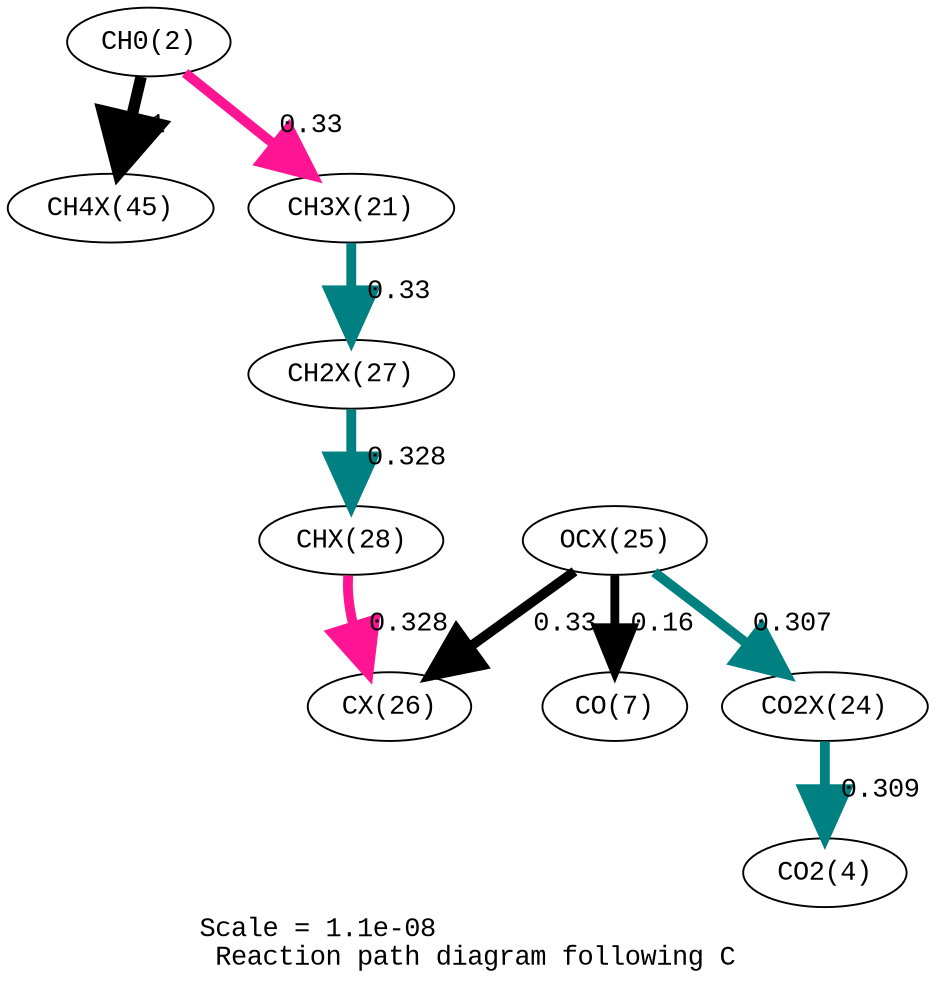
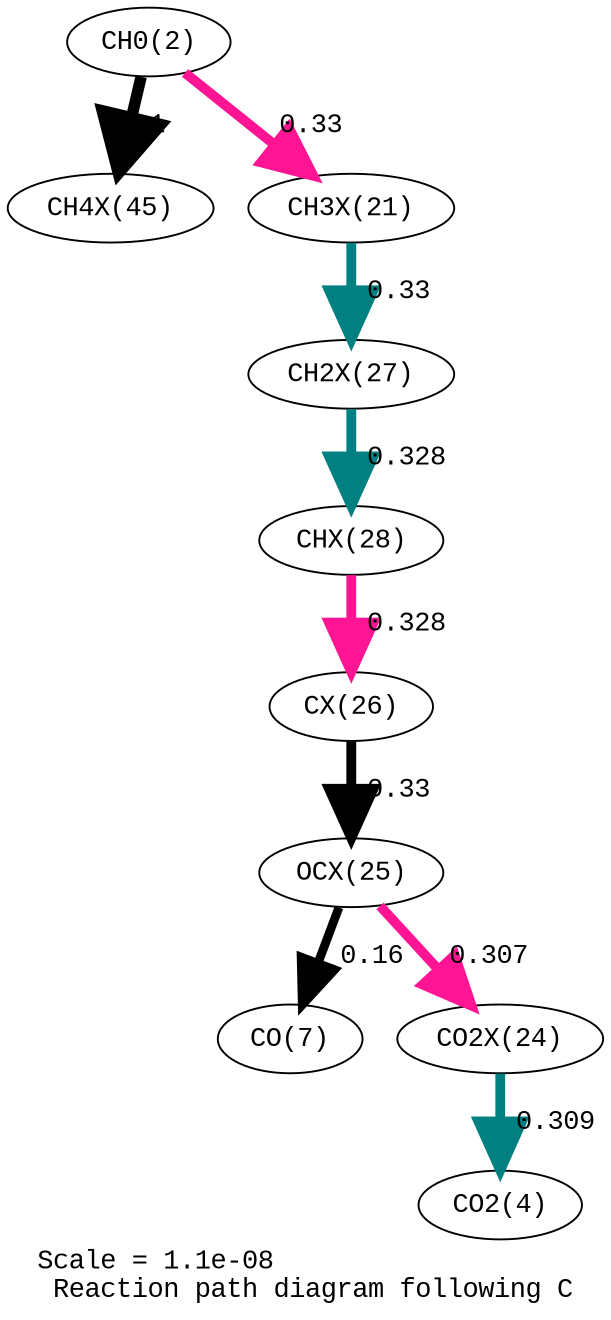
edge "OCX(25)" -> "CO2X(24)": color teal -> deeppink
edge "OCX(25)" -> "CX(26)": reversed
